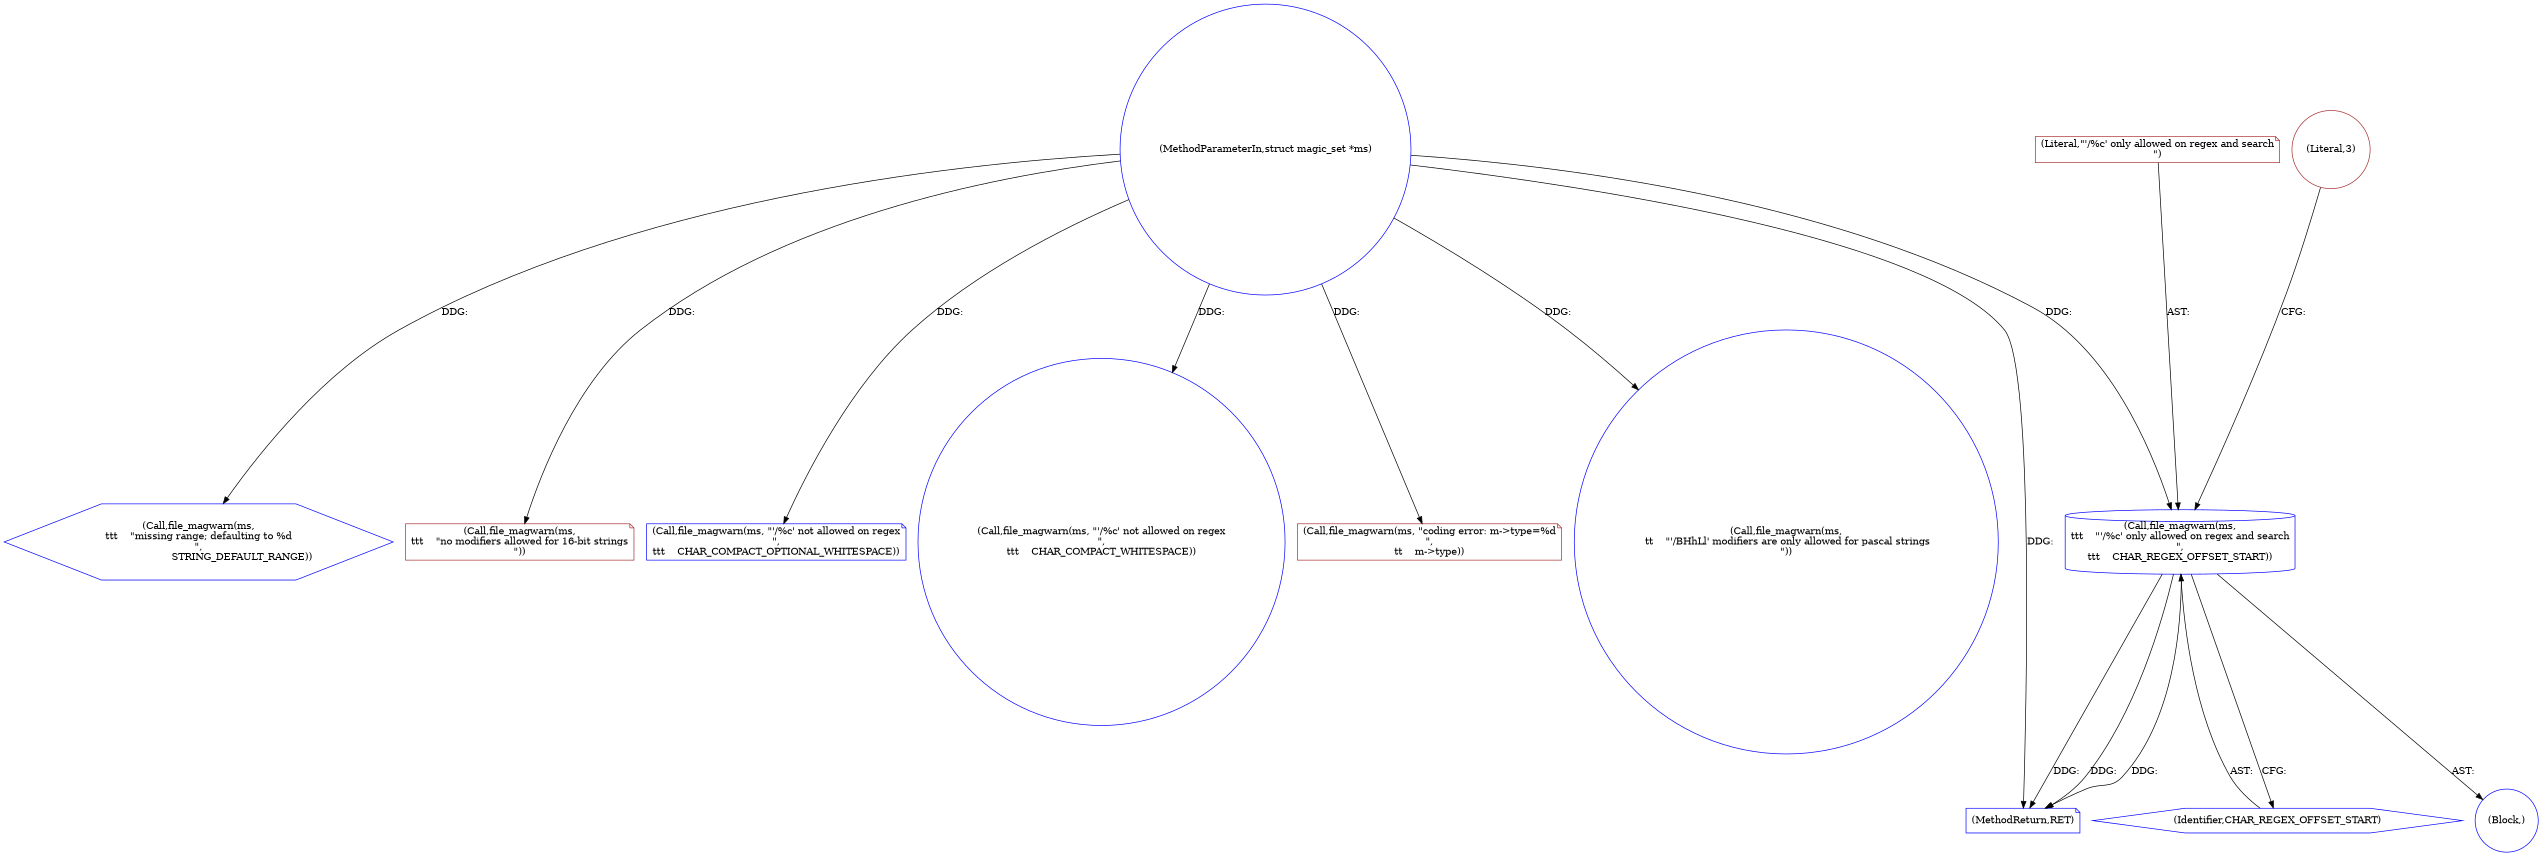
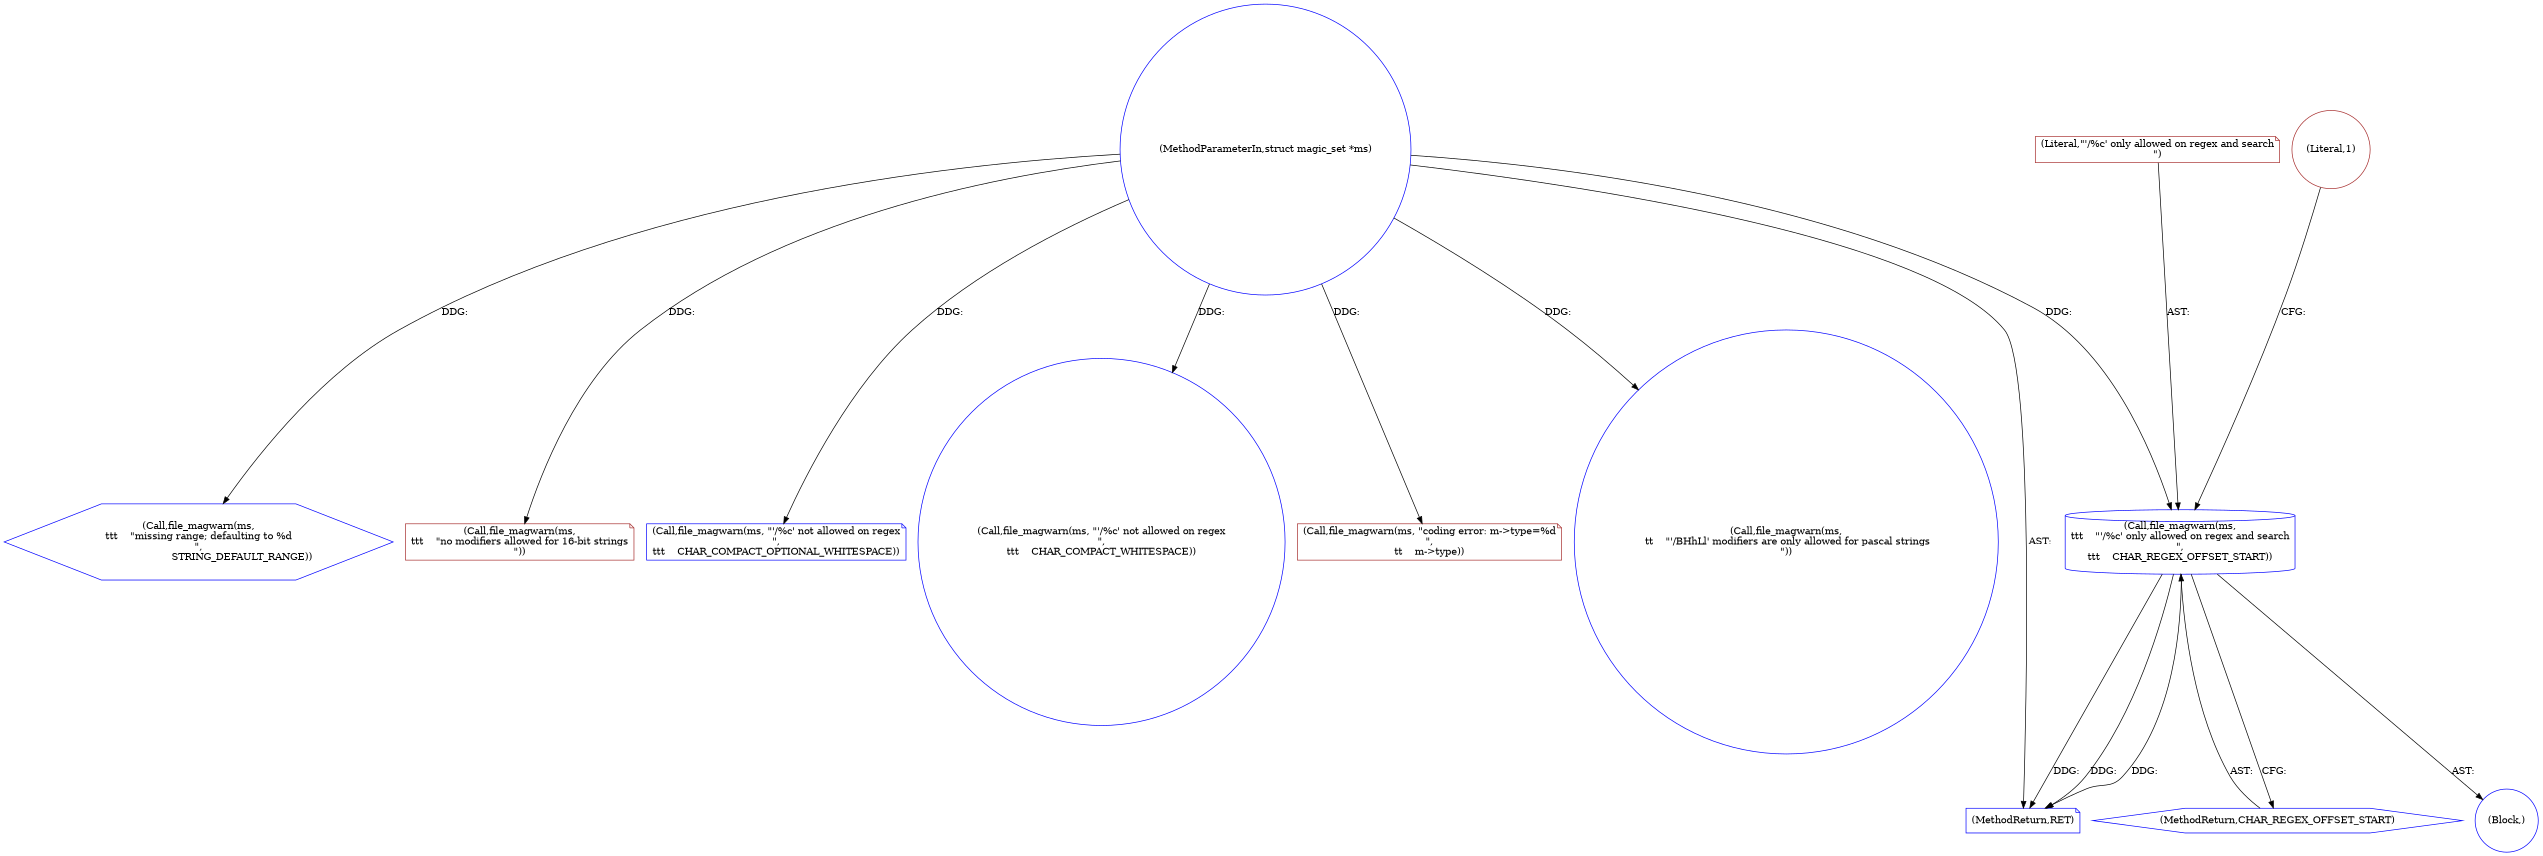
node "(Literal,3)": label "(Literal,3)" -> "(Literal,1)"
edge "(MethodParameterIn,struct magic_set *ms)" -> "(MethodReturn,RET)": label "DDG: " -> "AST: "
node "(Identifier,CHAR_REGEX_OFFSET_START)": label "(Identifier,CHAR_REGEX_OFFSET_START)" -> "(MethodReturn,CHAR_REGEX_OFFSET_START)"
